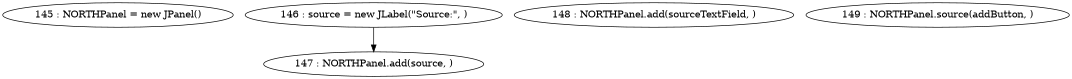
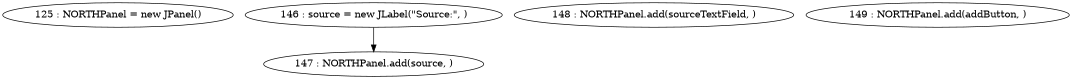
node "145 : NORTHPanel = new JPanel()": label "145 : NORTHPanel = new JPanel()" -> "125 : NORTHPanel = new JPanel()"
node "149 : NORTHPanel.source(addButton, )": label "149 : NORTHPanel.source(addButton, )" -> "149 : NORTHPanel.add(addButton, )"
